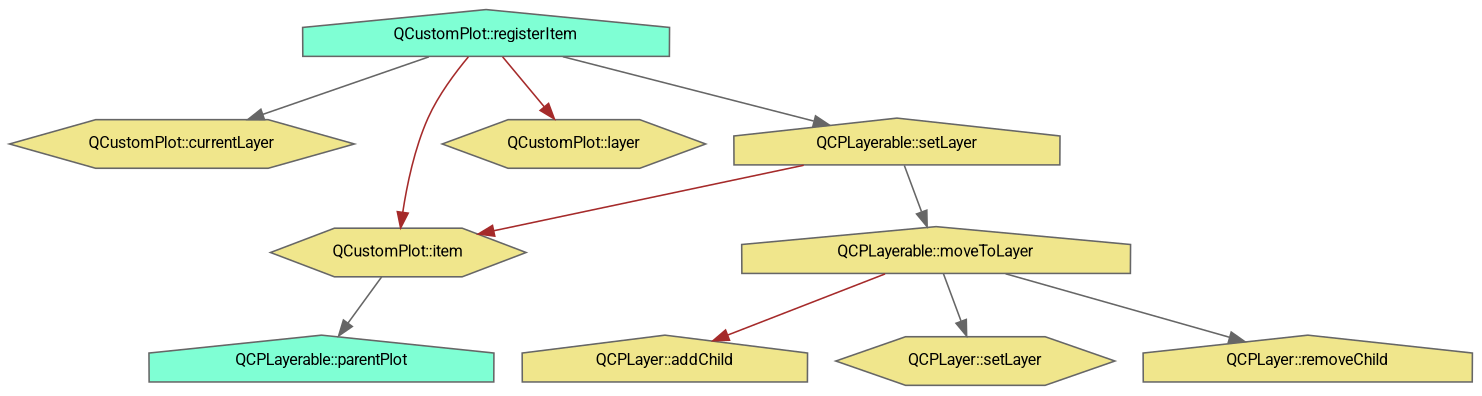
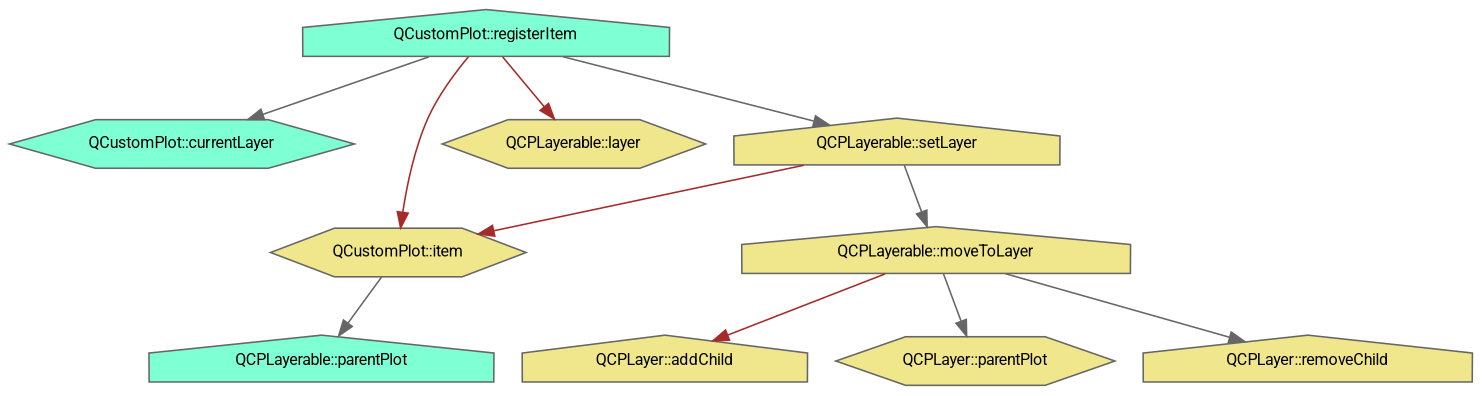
node "QCustomPlot::currentLayer": fillcolor khaki -> aquamarine
node "QCustomPlot::layer": label "QCustomPlot::layer" -> "QCPLayerable::layer"
node "QCPLayer::setLayer": label "QCPLayer::setLayer" -> "QCPLayer::parentPlot"
